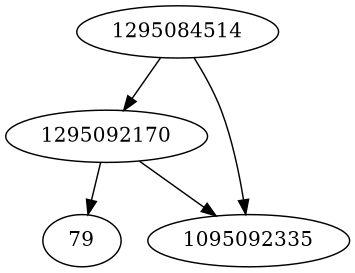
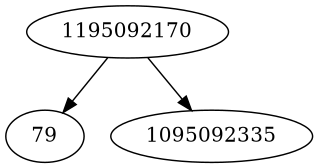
node "1295084514": removed
node "1295092170": label "1295092170" -> "1195092170"
